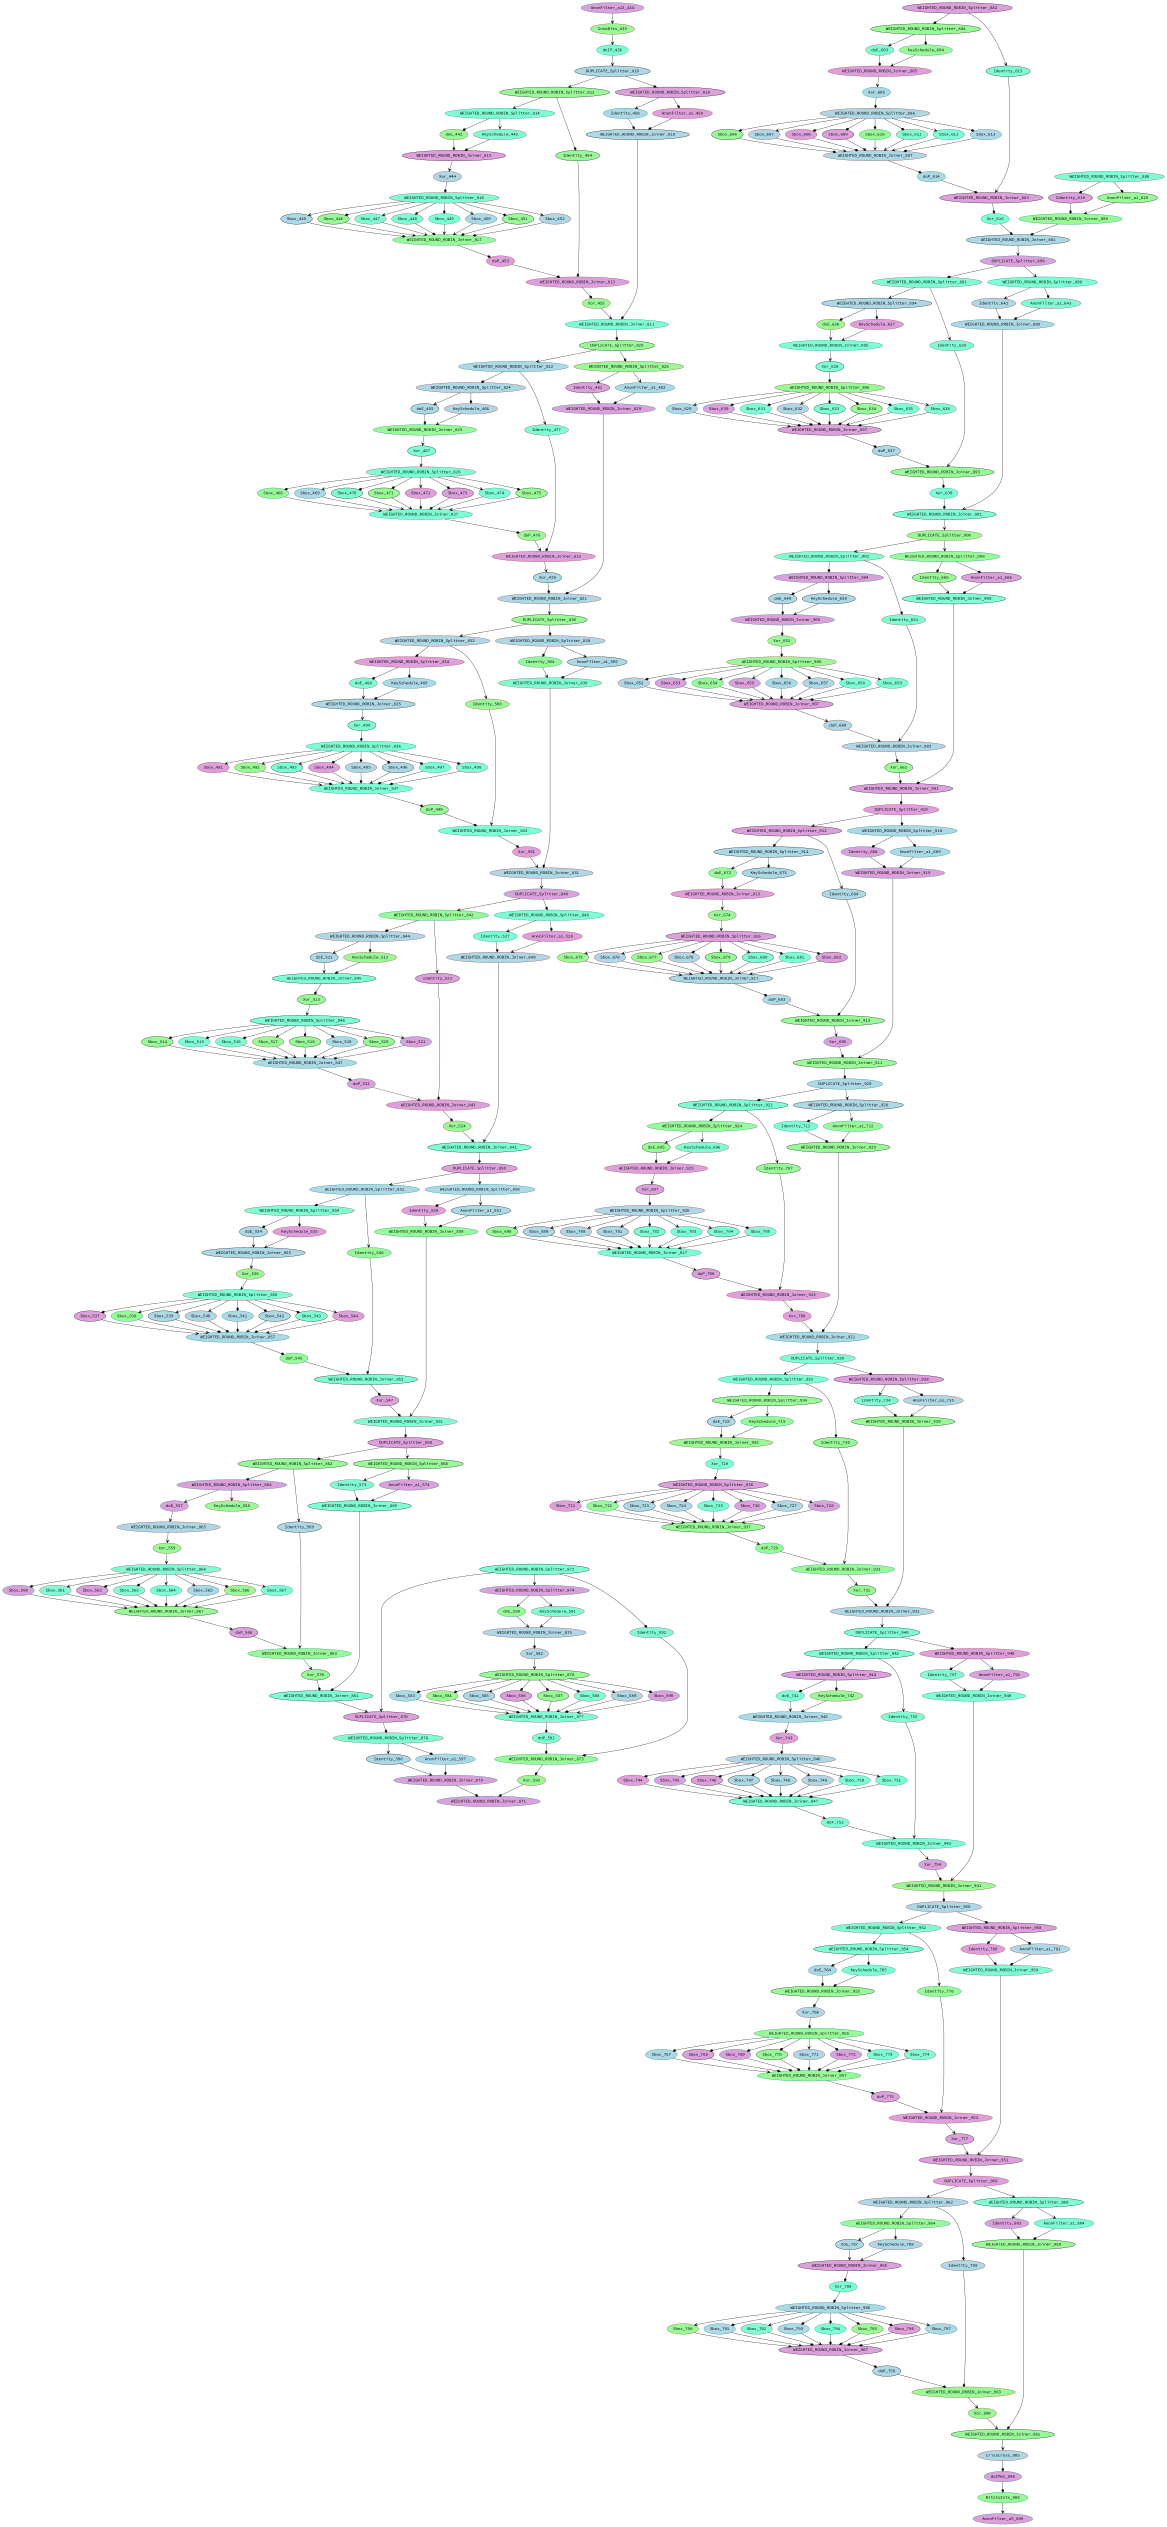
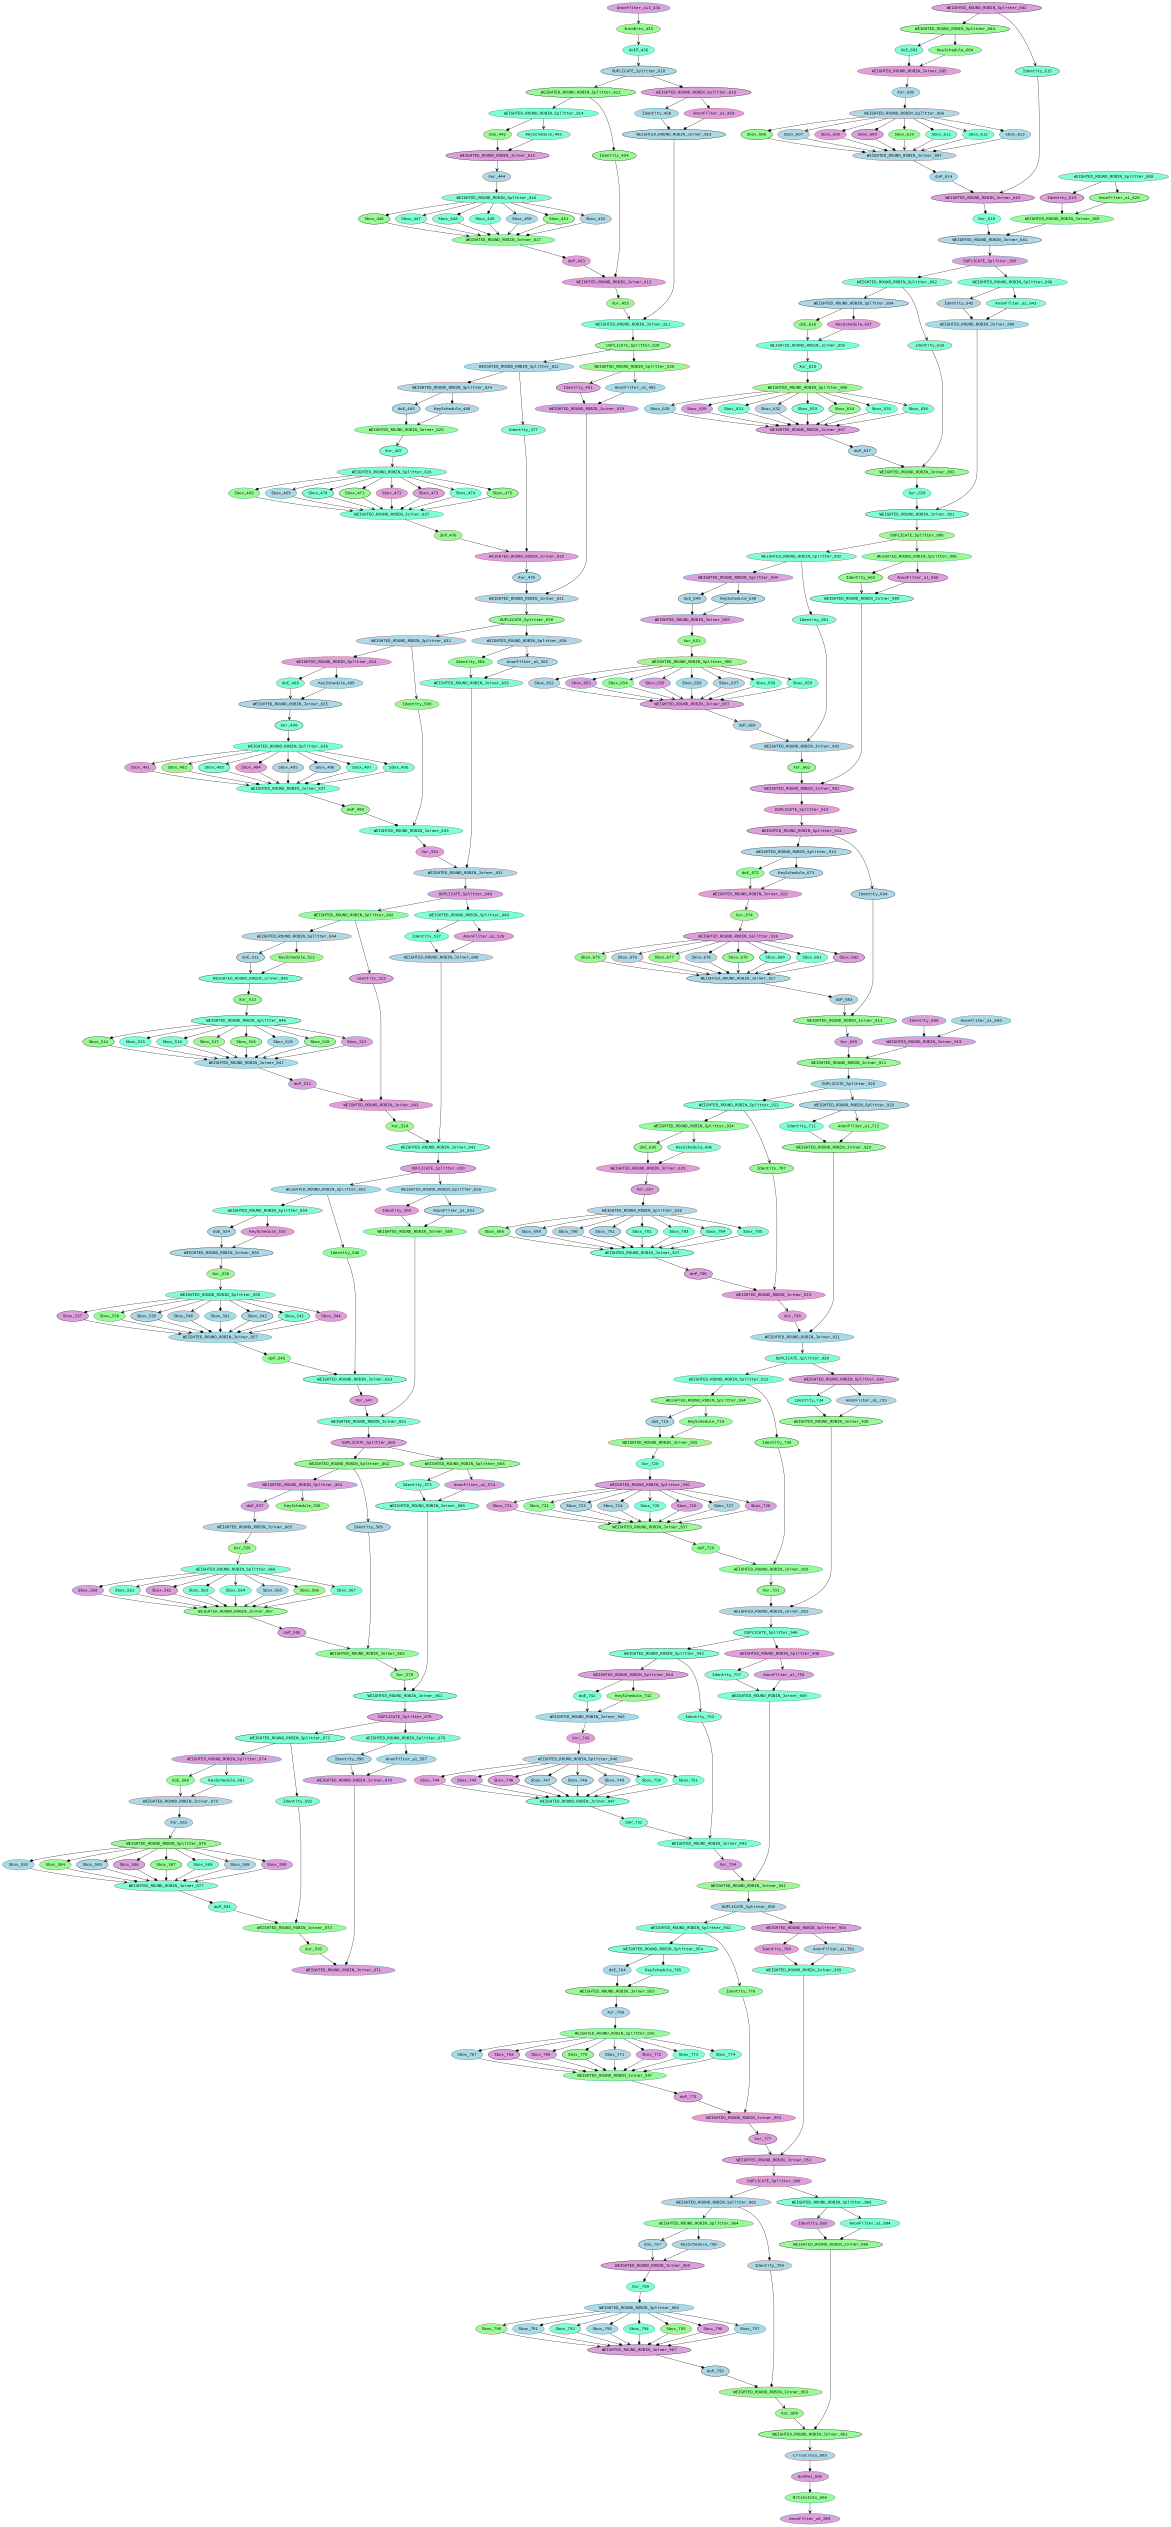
node "Sbox_445": removed
node "WEIGHTED_ROUND_ROBIN_Splitter_918": removed
node "WEIGHTED_ROUND_ROBIN_Joiner_927": color teal -> black
edge "WEIGHTED_ROUND_ROBIN_Splitter_936" -> "Sbox_725": arrowhead diamond -> vee
edge "WEIGHTED_ROUND_ROBIN_Splitter_872" -> "DUPLICATE_Splitter_870": reversed
